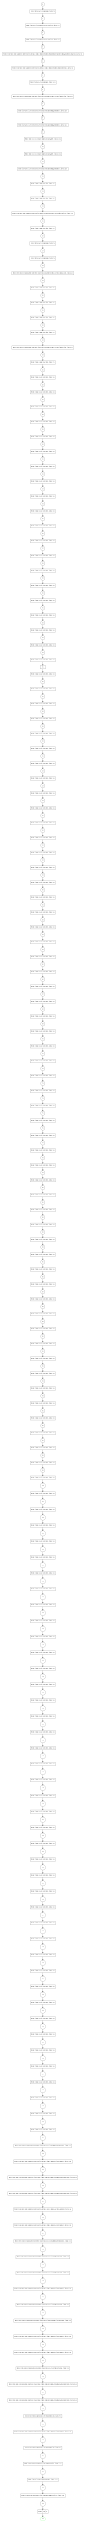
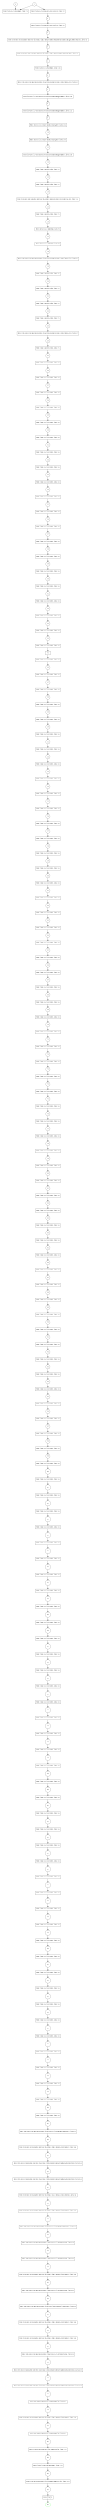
edge "Thd0:java/util/HashMap.java:79" -> "1": reversed
